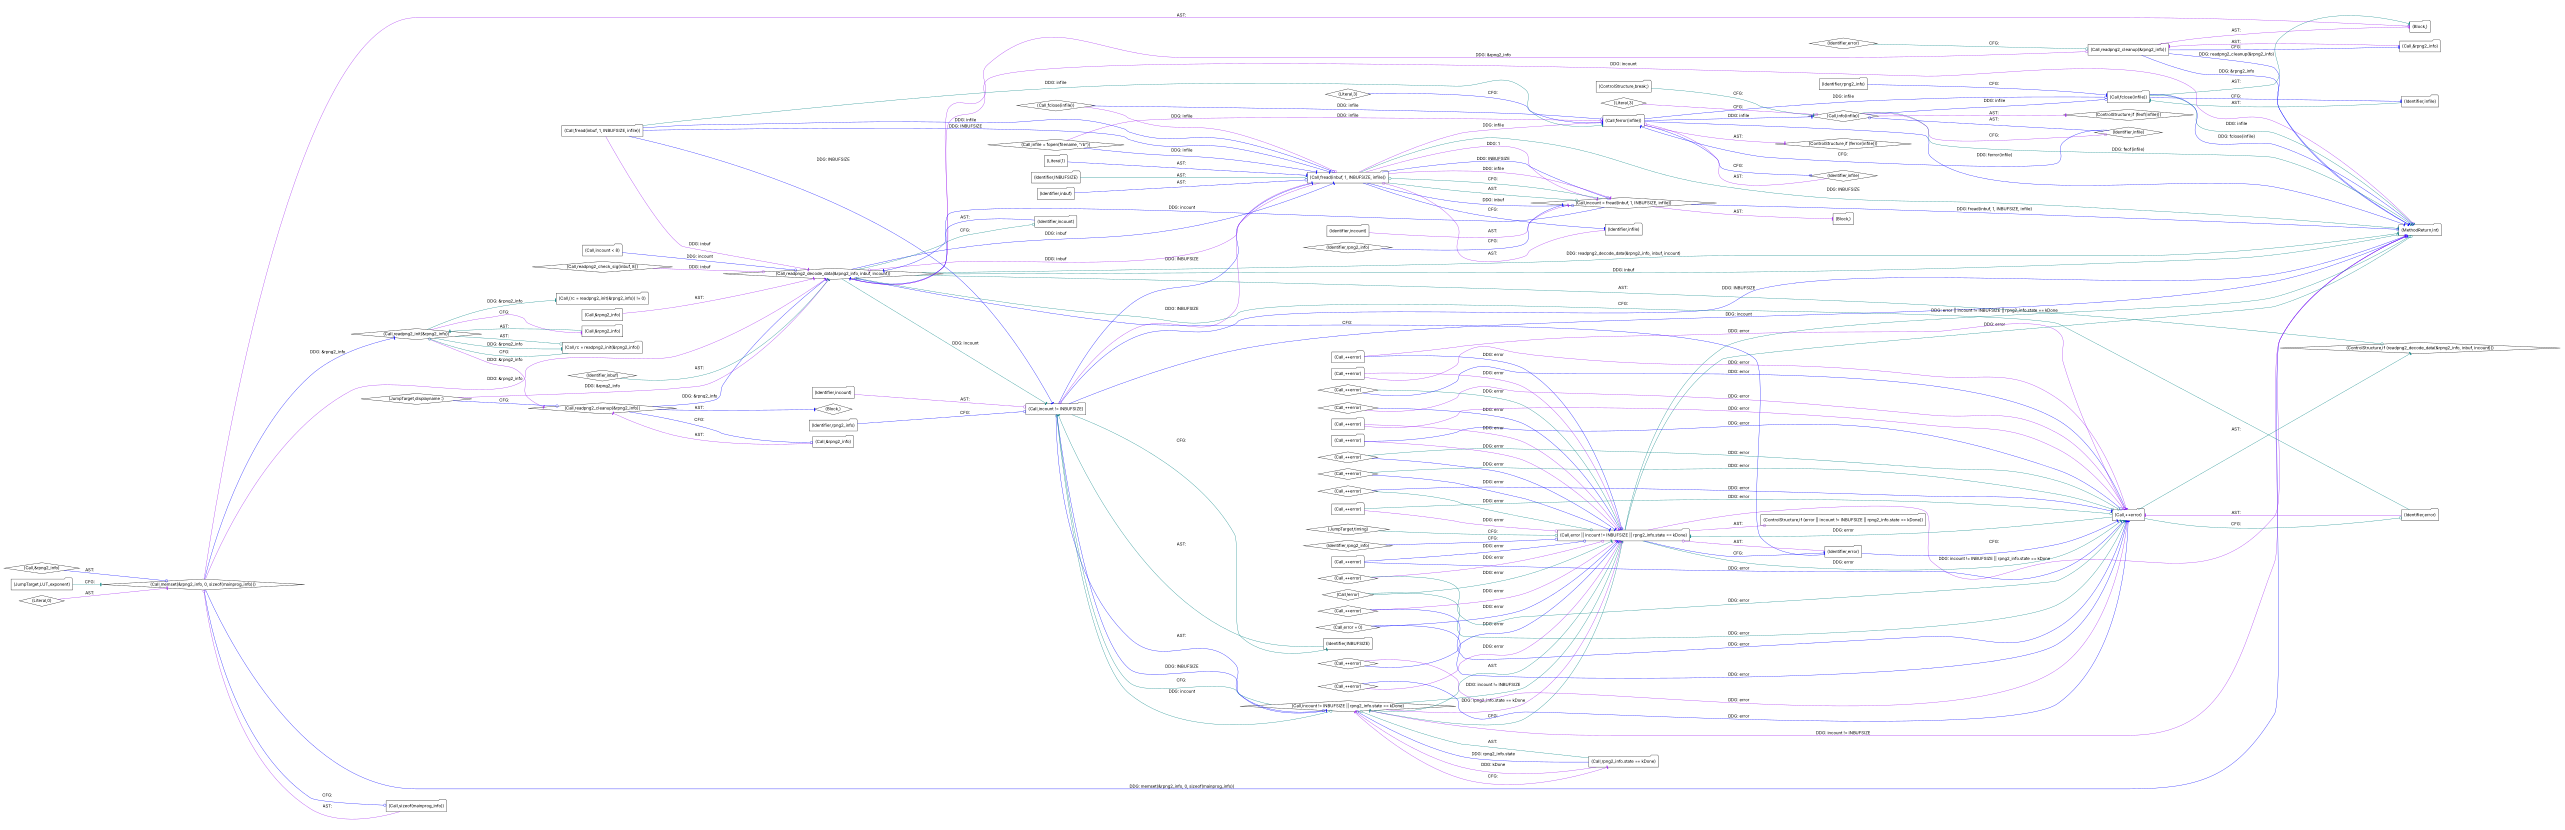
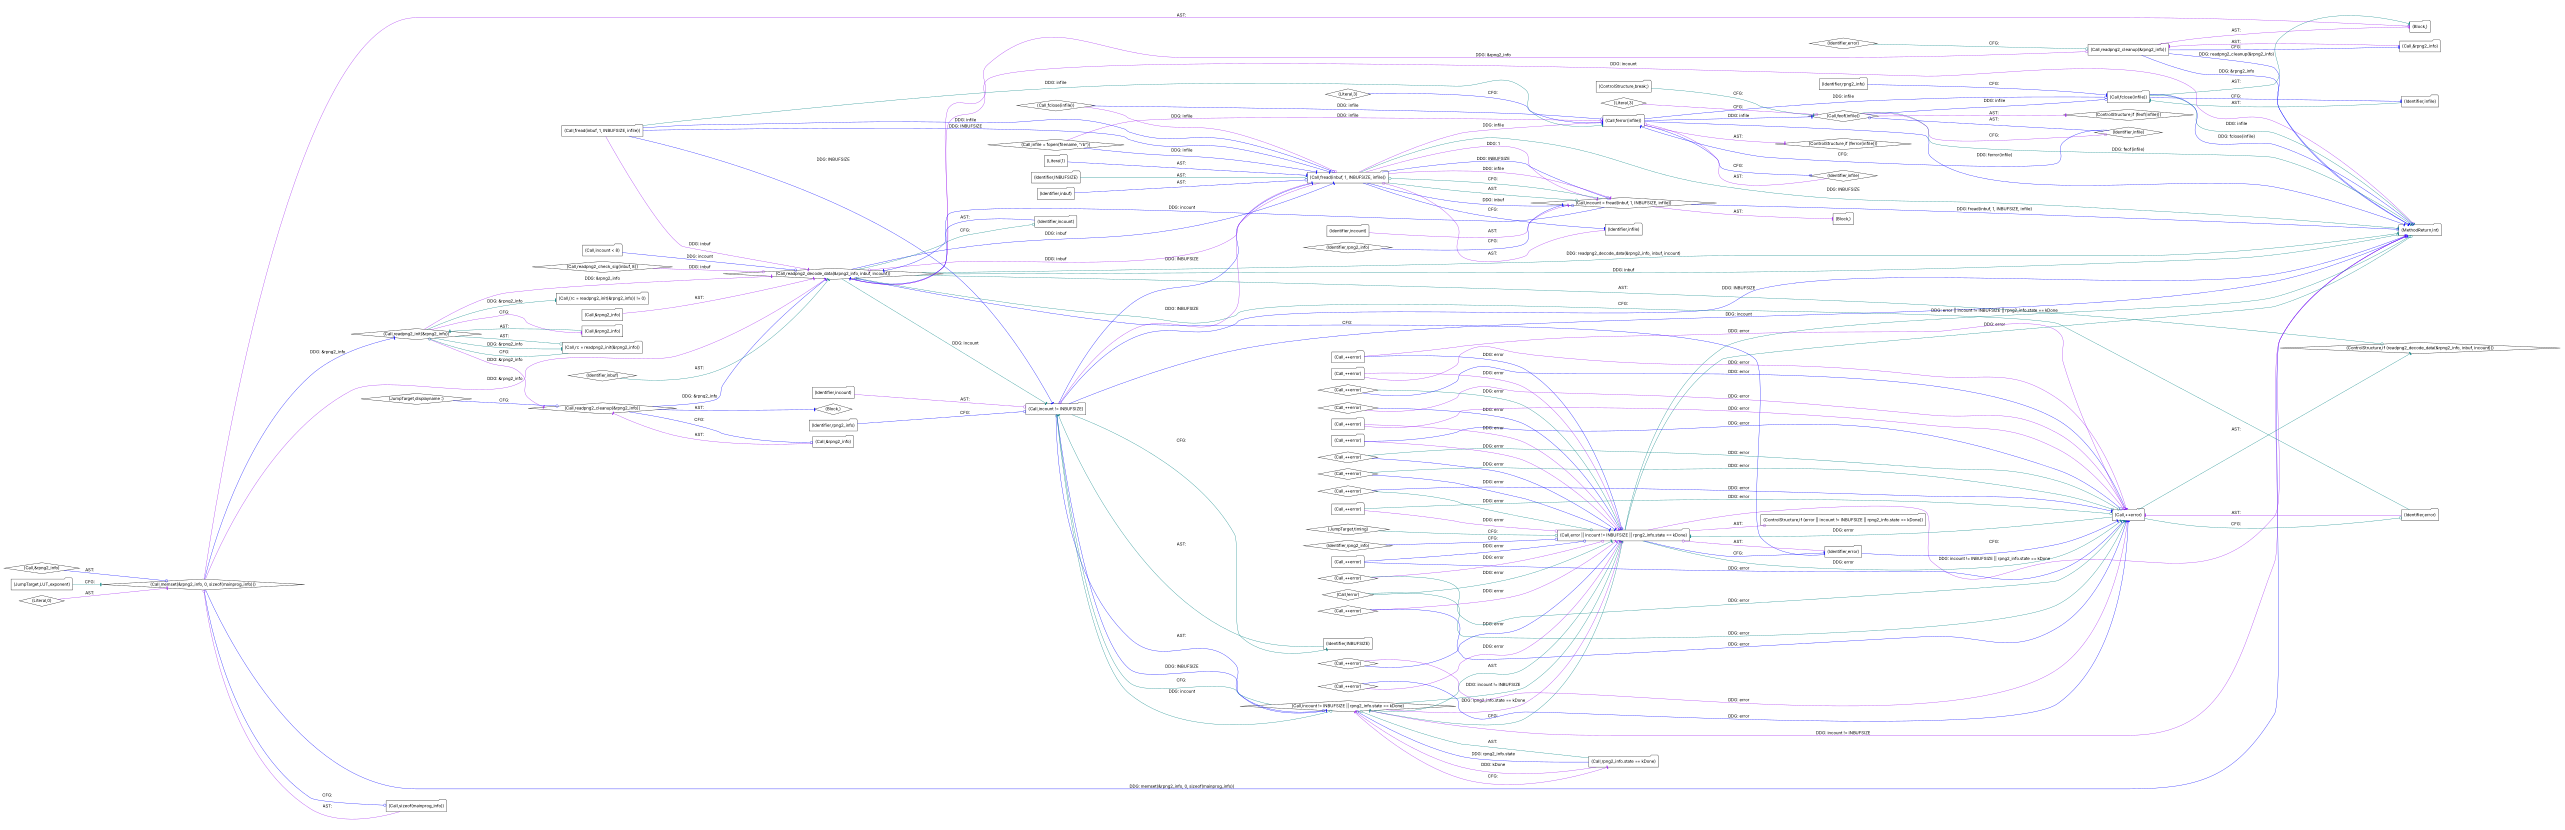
node "(Call,info(infile))": label "(Call,info(infile))" -> "(Call,feof(infile))"
edge "(JumpTarget,displayname :)" -> "(Call,readpng2_decode_data(&rpng2_info, inbuf, incount))": now "(Call,readpng2_init(&rpng2_info))" -> "(Call,readpng2_decode_data(&rpng2_info, inbuf, incount))"
node "(Call,error = 0)": removed
